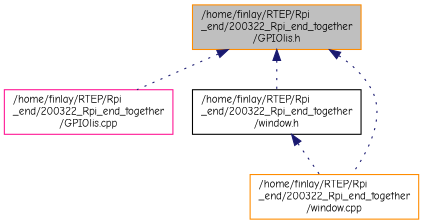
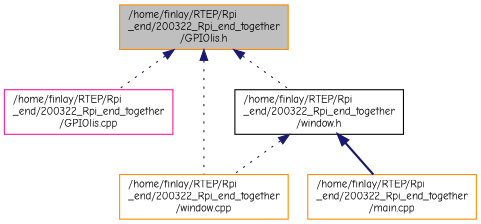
node "/home/finlay/RTEP/Rpi _end/200322_Rpi_end_together /main.cpp": added
